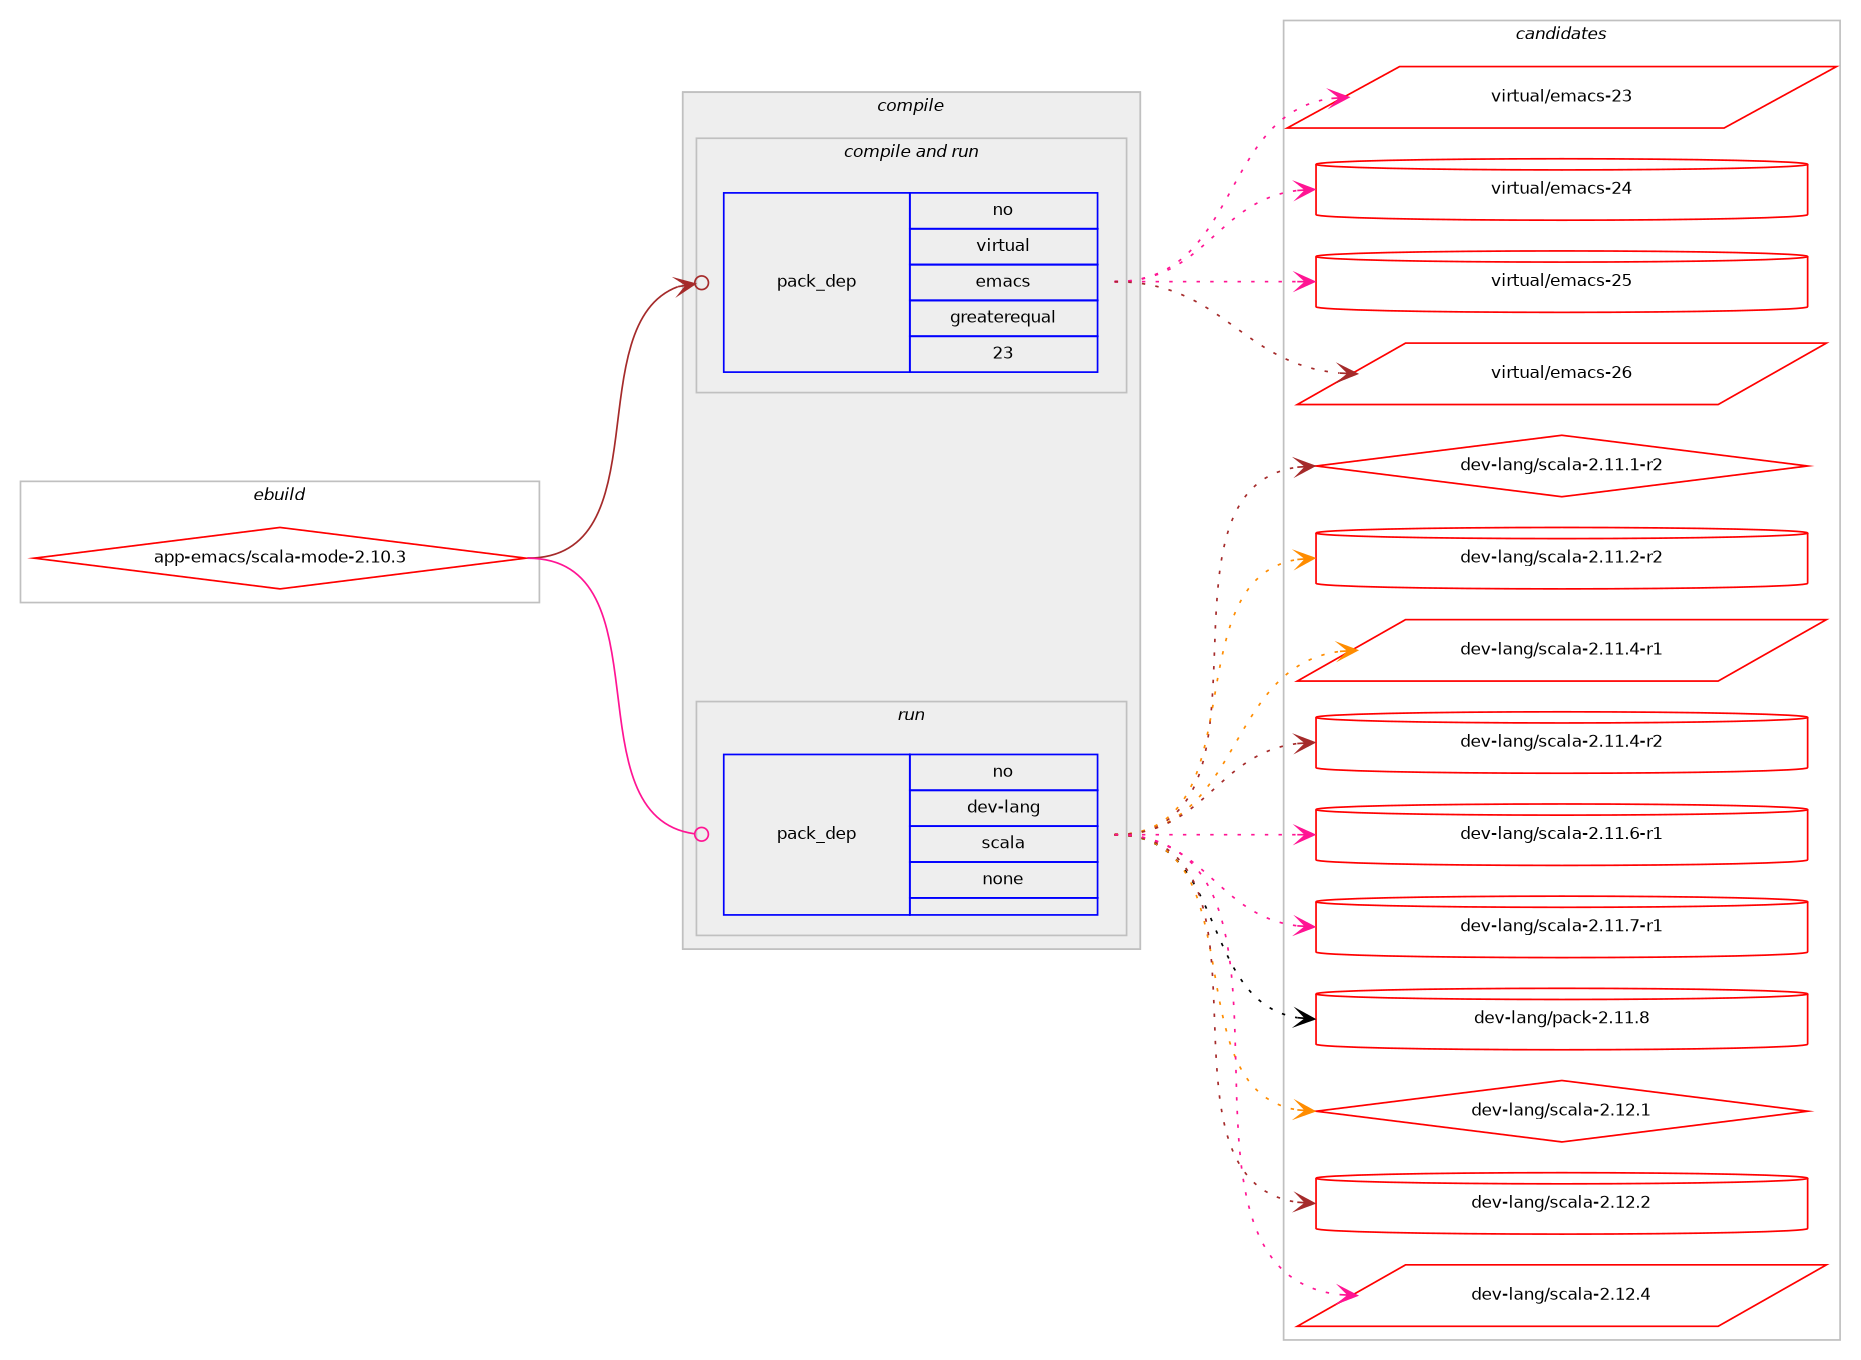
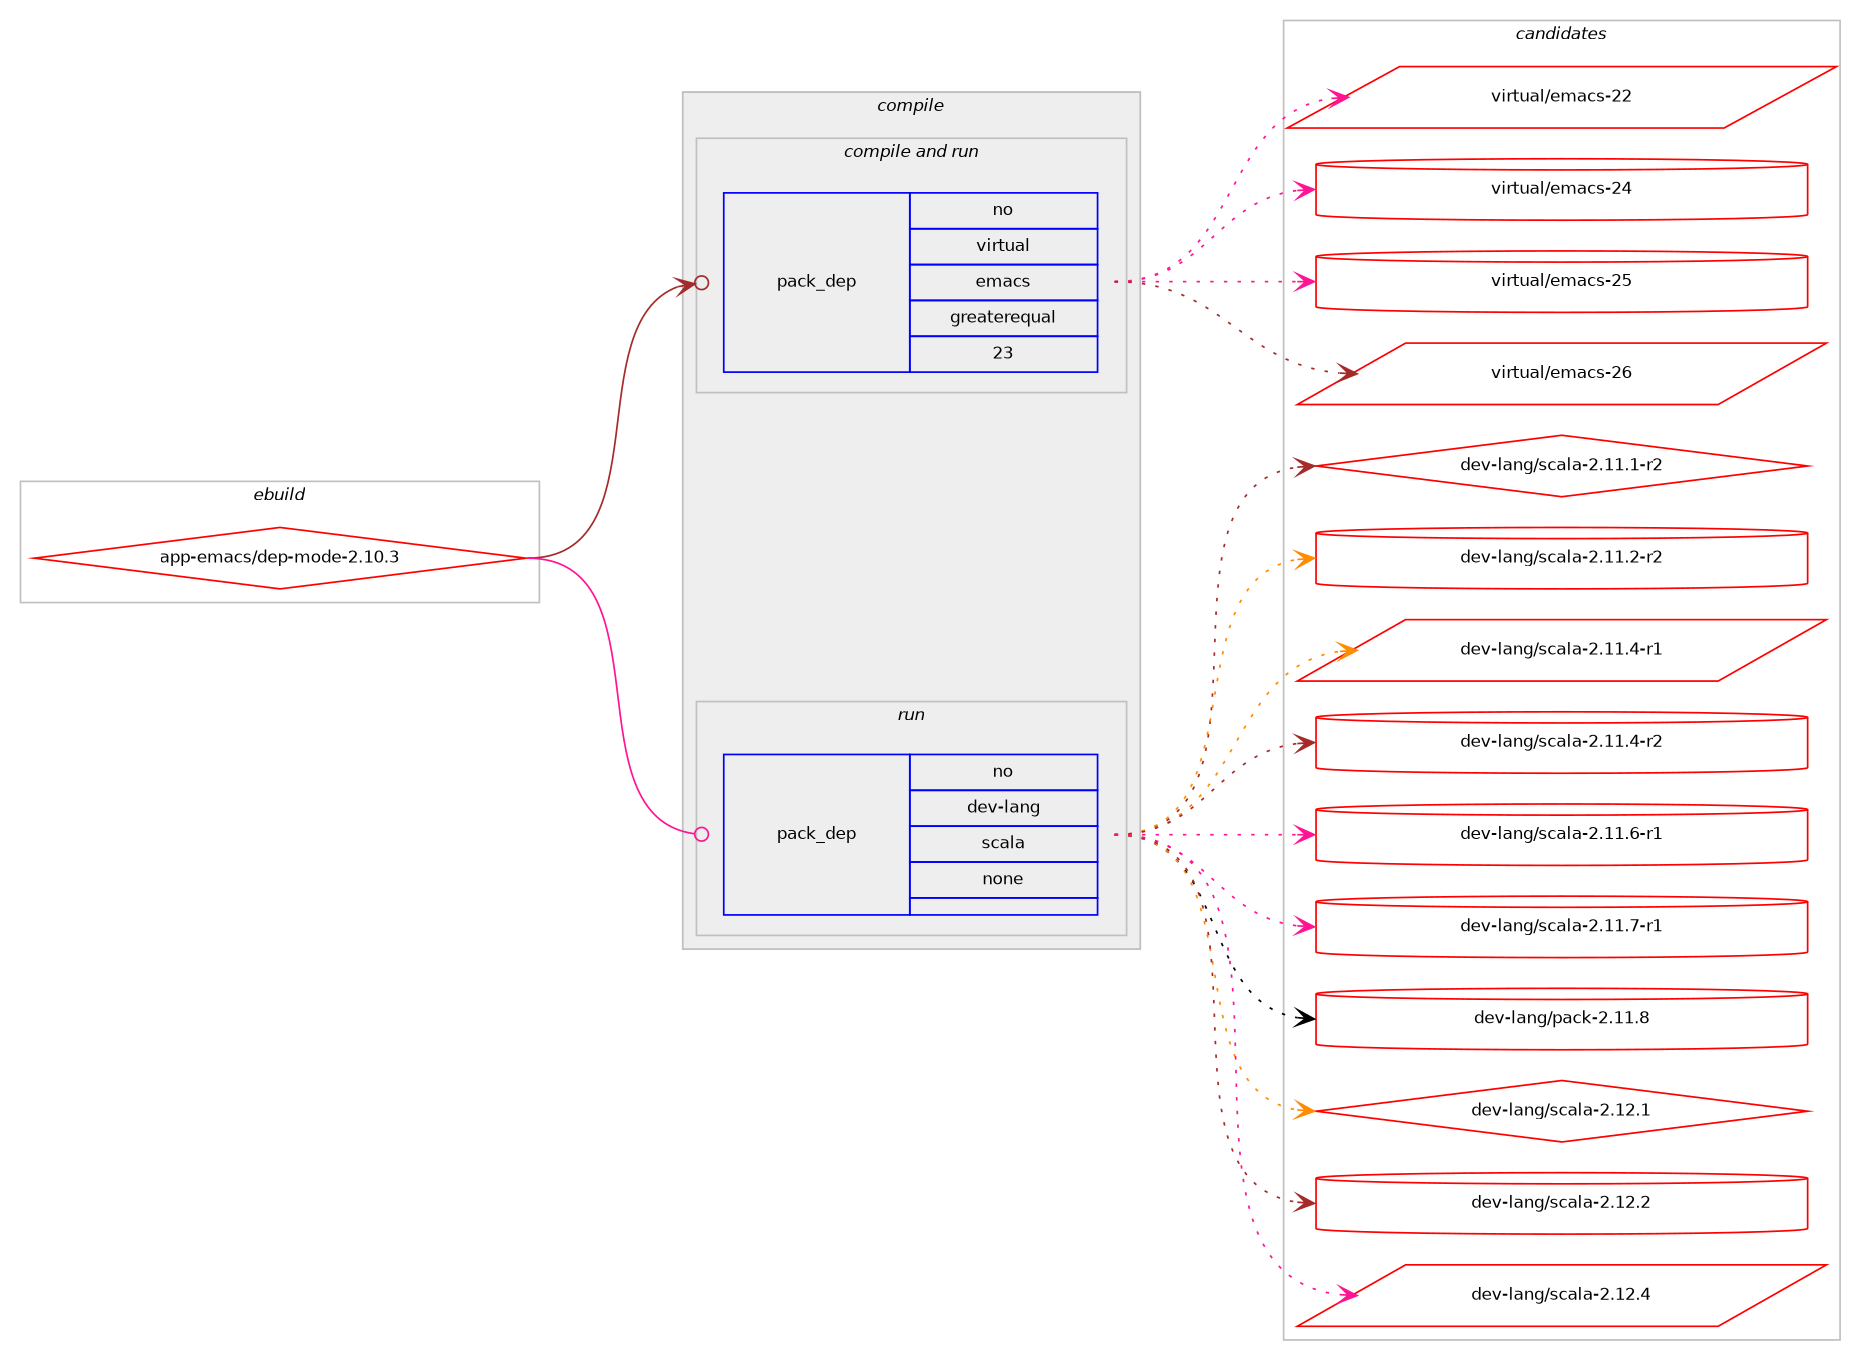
node "virtual/emacs-23": label "virtual/emacs-23" -> "virtual/emacs-22"
node "app-emacs/scala-mode-2.10.3": label "app-emacs/scala-mode-2.10.3" -> "app-emacs/dep-mode-2.10.3"
